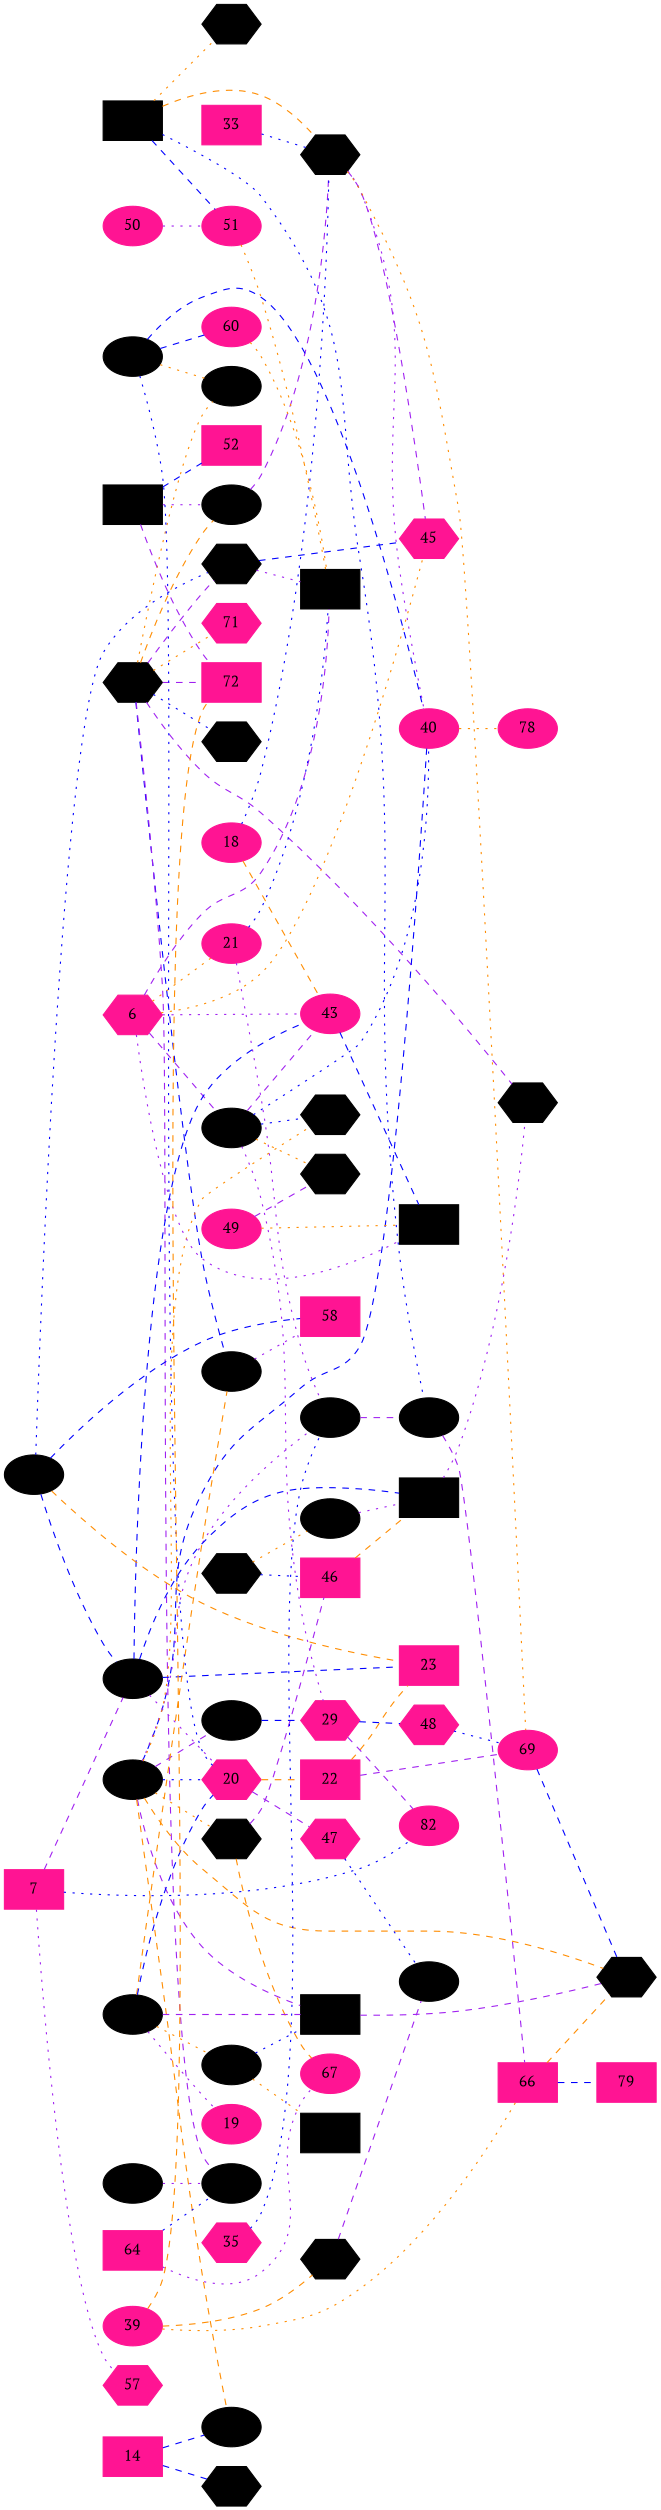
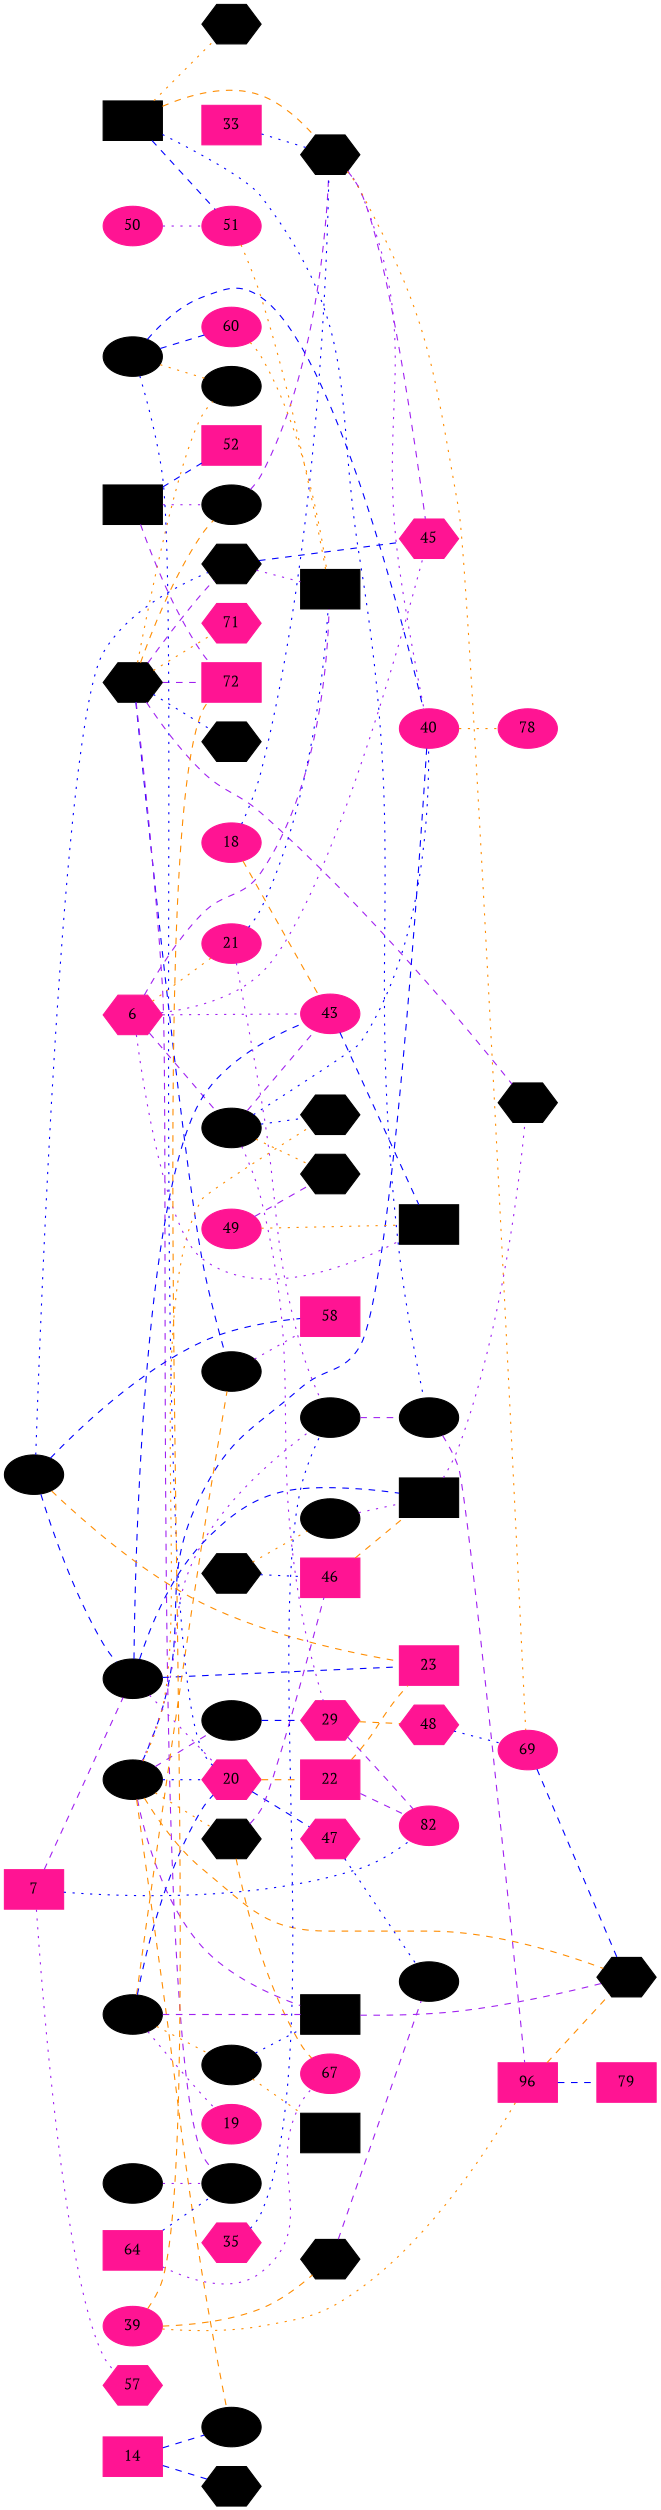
edge "45" -- "6": color darkorange -> purple
edge "29" -- "48": color blue -> darkorange
edge "69" -- "22": now "82" -- "22"
edge "20" -- "47": color purple -> blue
node "66": label "66" -> "96"
